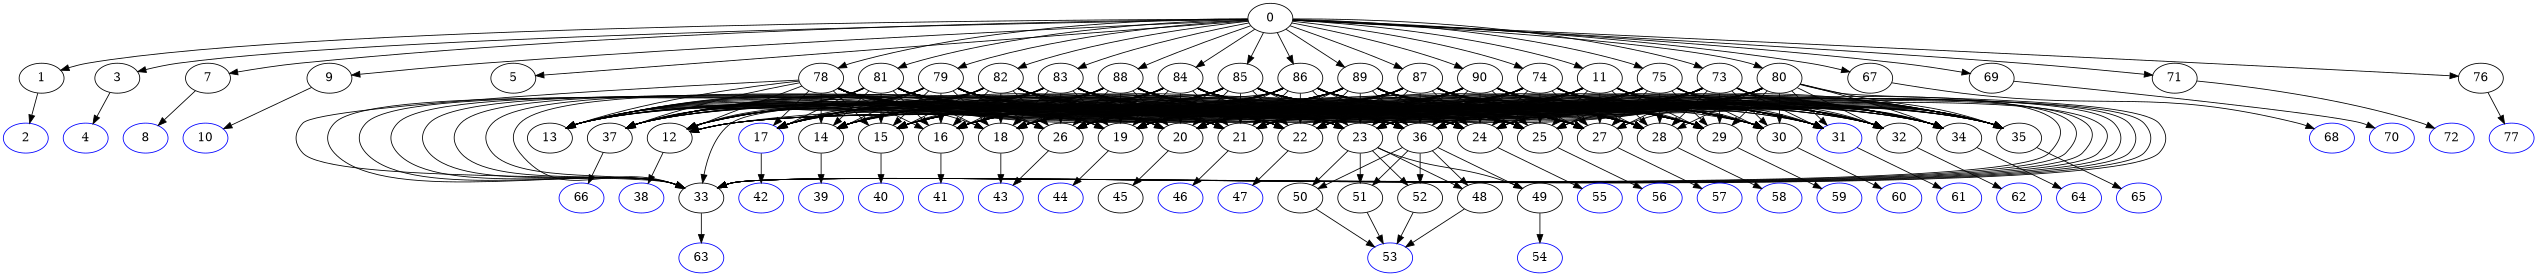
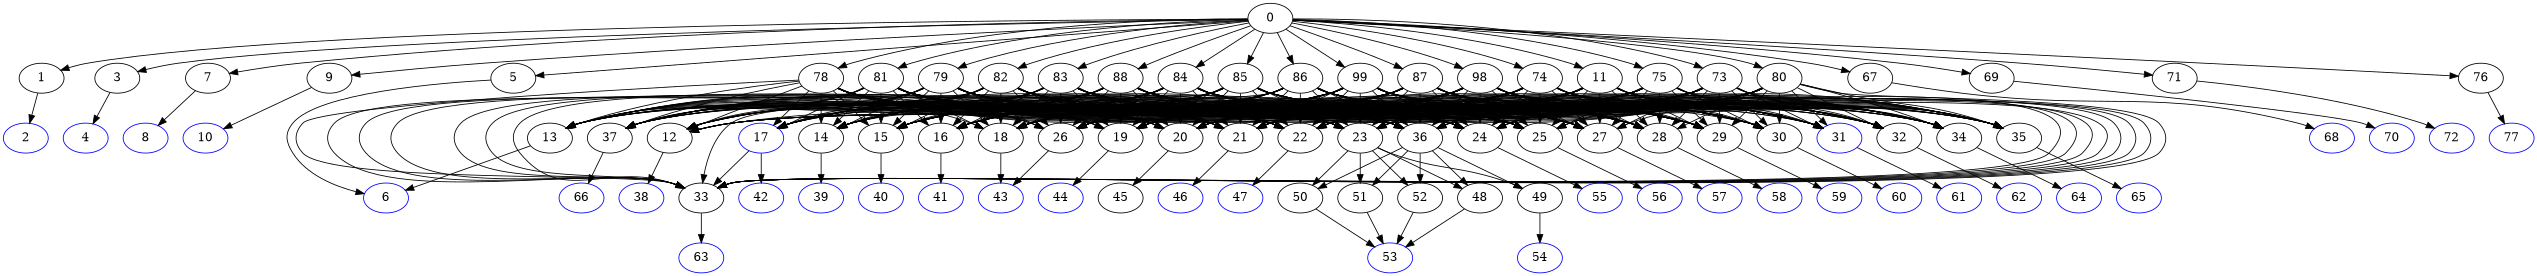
node "89": label "89" -> "99"
node "90": label "90" -> "98"
edge "78" -> "16": removed
edge "86" -> "20": removed
edge "83" -> "33": now "17" -> "33"
node "6": added
